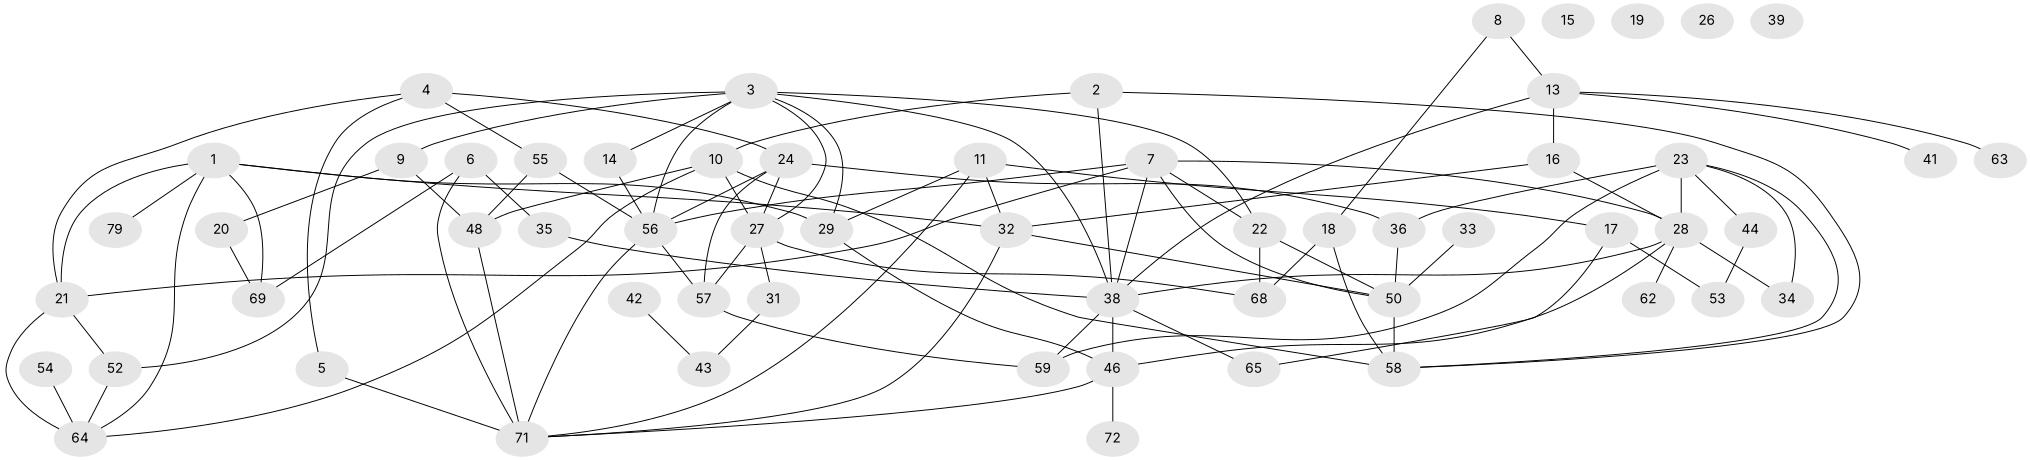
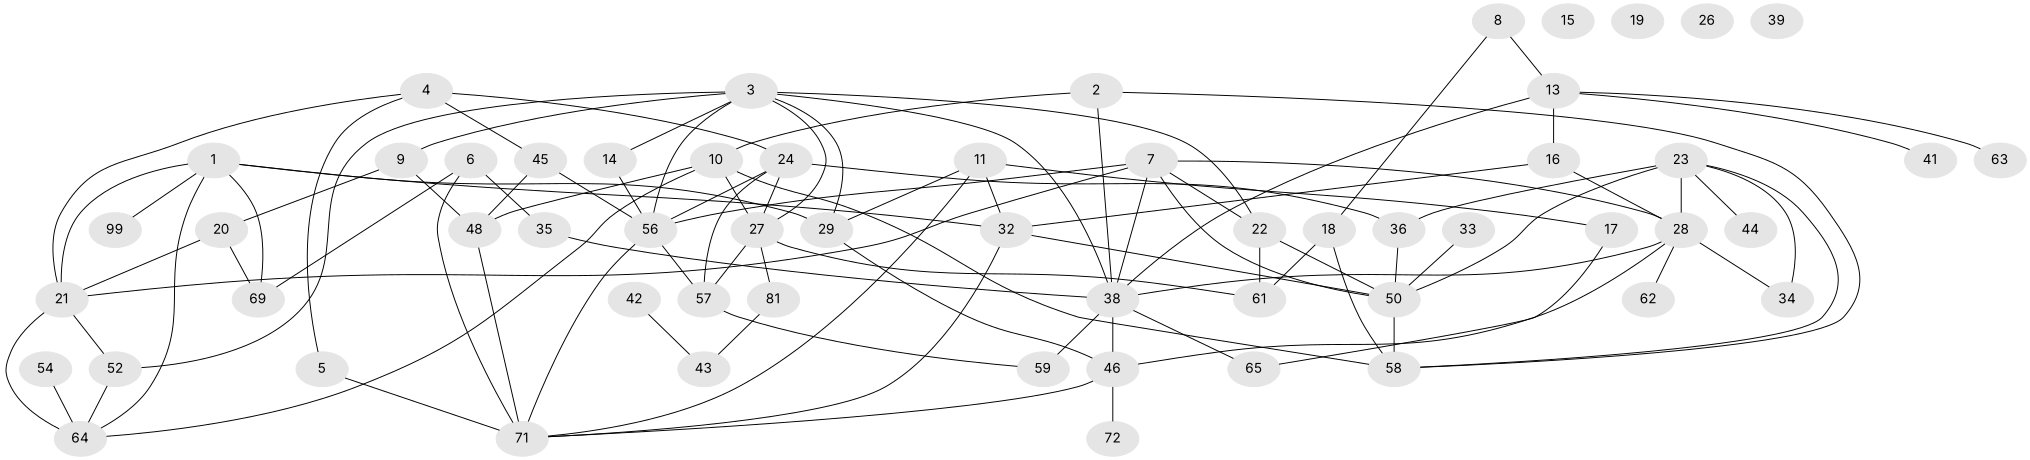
node "55": label "55" -> "45"
node "79": label "79" -> "99"
edge "20" -- "21": added
node "31": label "31" -> "81"
node "68": label "68" -> "61"
node "53": removed
edge "23" -- "59": now "23" -- "50"
